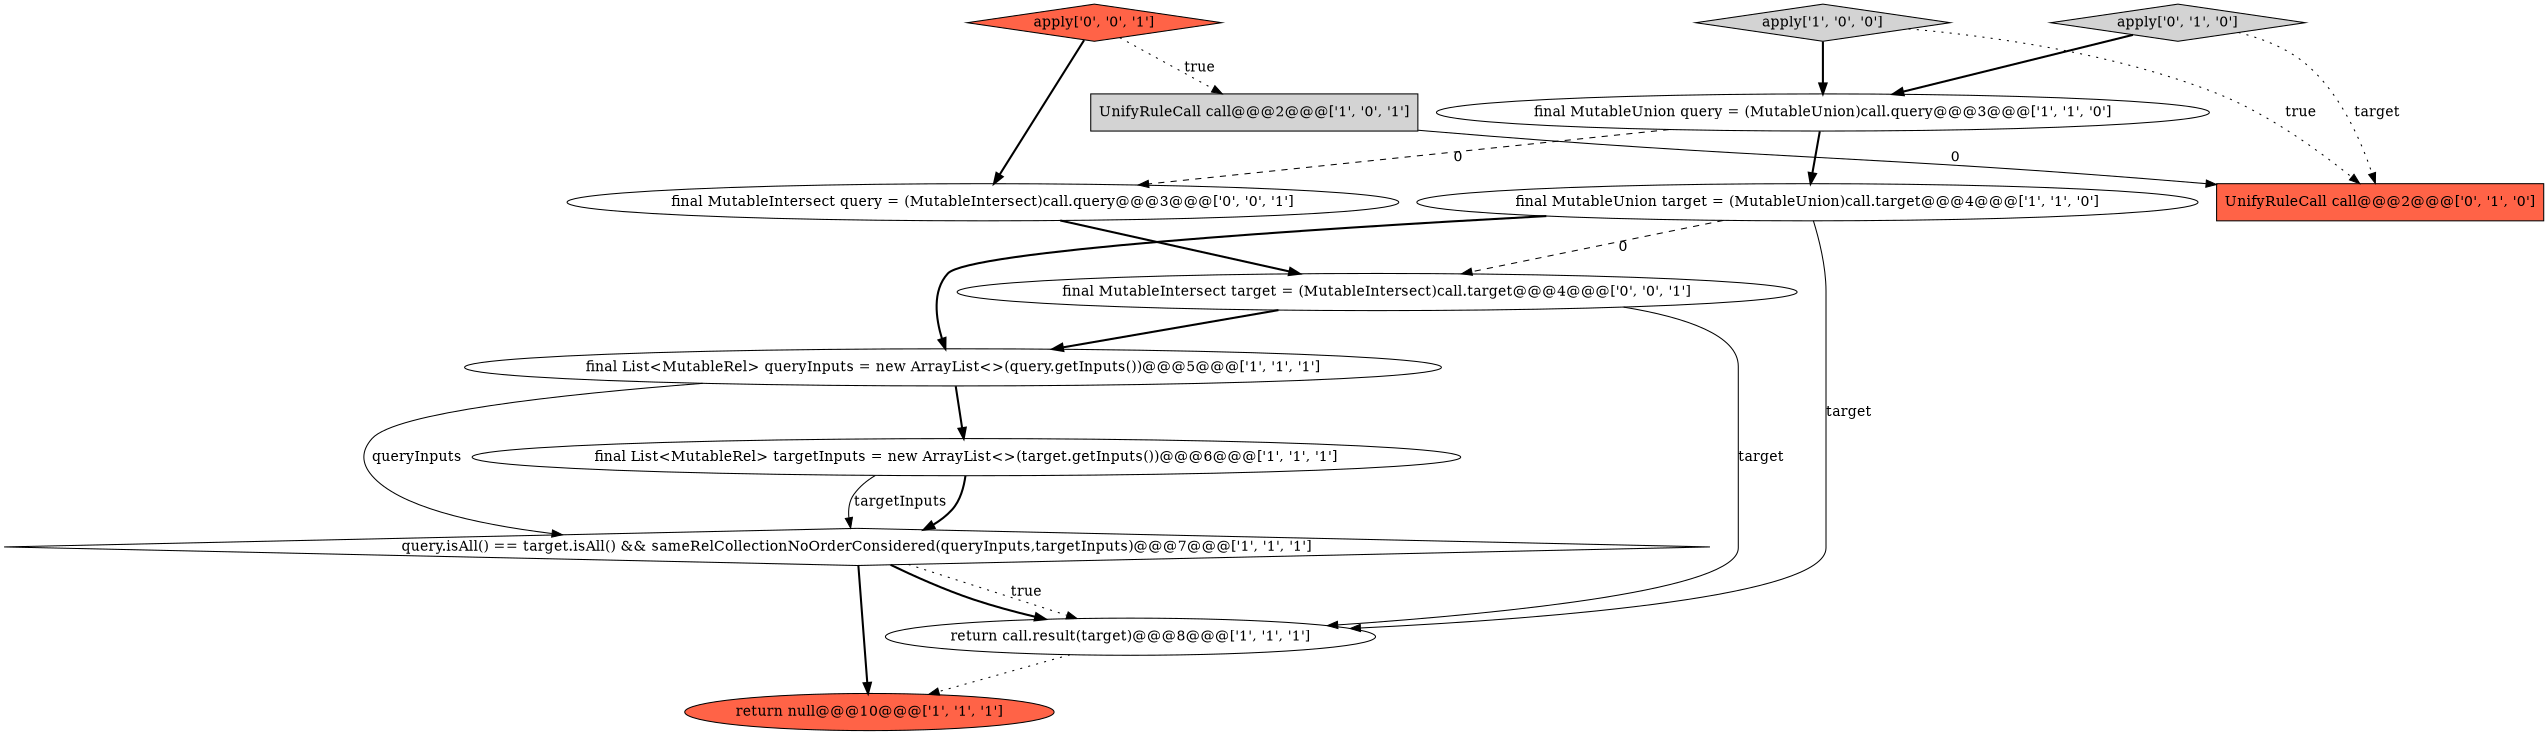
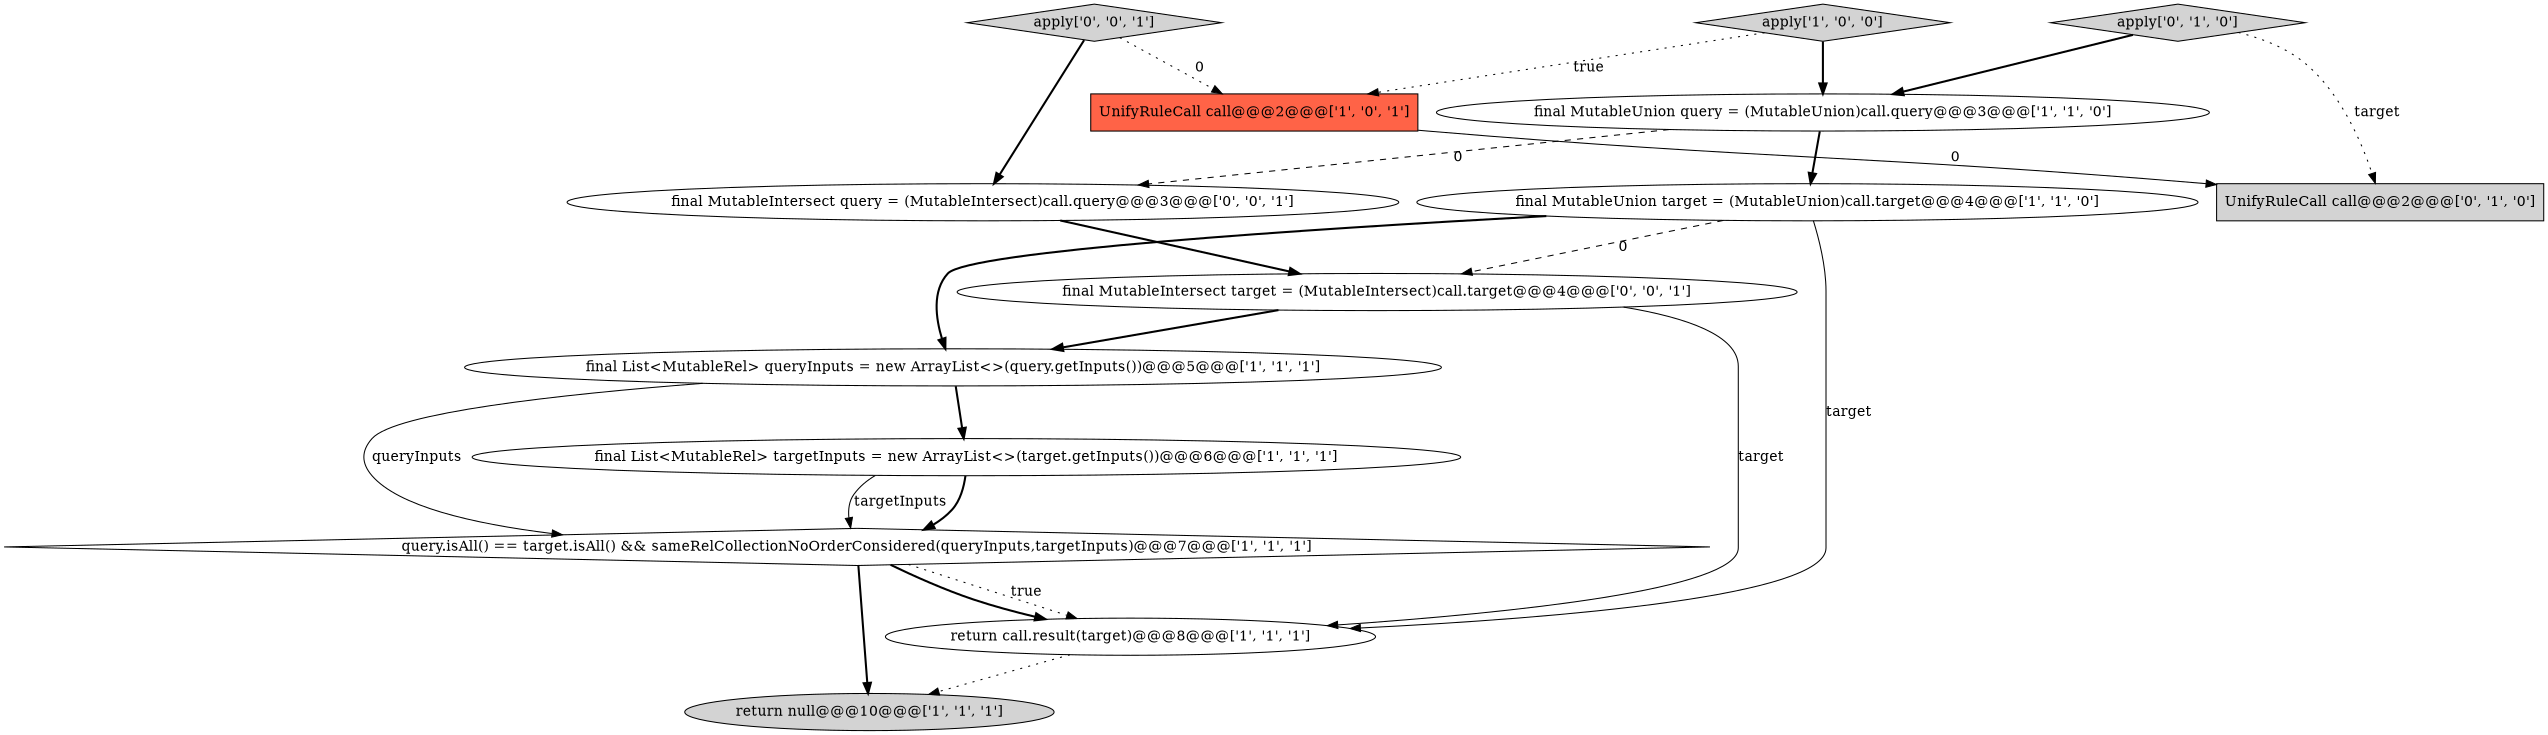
node "apply['0', '0', '1']": fillcolor tomato -> lightgray
edge "apply['0', '0', '1']" -> "UnifyRuleCall call@@@2@@@['1', '0', '1']": label "true" -> "0"
edge "apply['1', '0', '0']" -> "UnifyRuleCall call@@@2@@@['0', '1', '0']": now "apply['1', '0', '0']" -> "UnifyRuleCall call@@@2@@@['1', '0', '1']"
node "UnifyRuleCall call@@@2@@@['1', '0', '1']": fillcolor lightgray -> tomato
node "UnifyRuleCall call@@@2@@@['0', '1', '0']": fillcolor tomato -> lightgray
node "return null@@@10@@@['1', '1', '1']": fillcolor tomato -> lightgray
